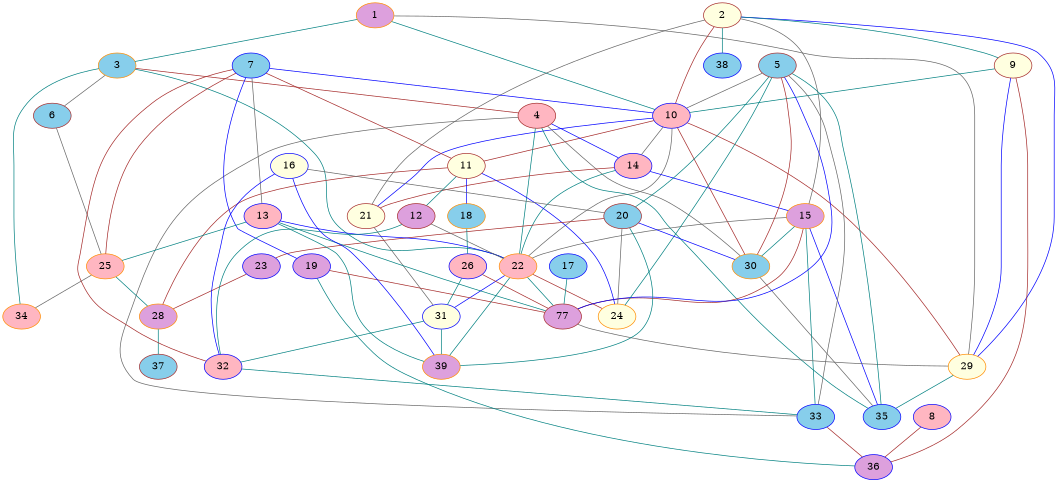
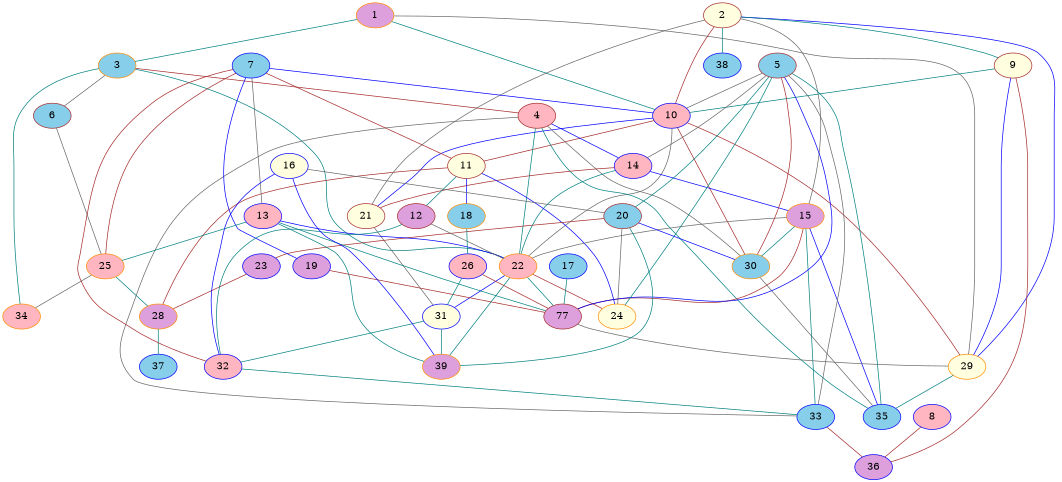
edge "10" -- "14": now "5" -- "14"
node "37": color brown -> blue
edge "19" -- "36": removed
